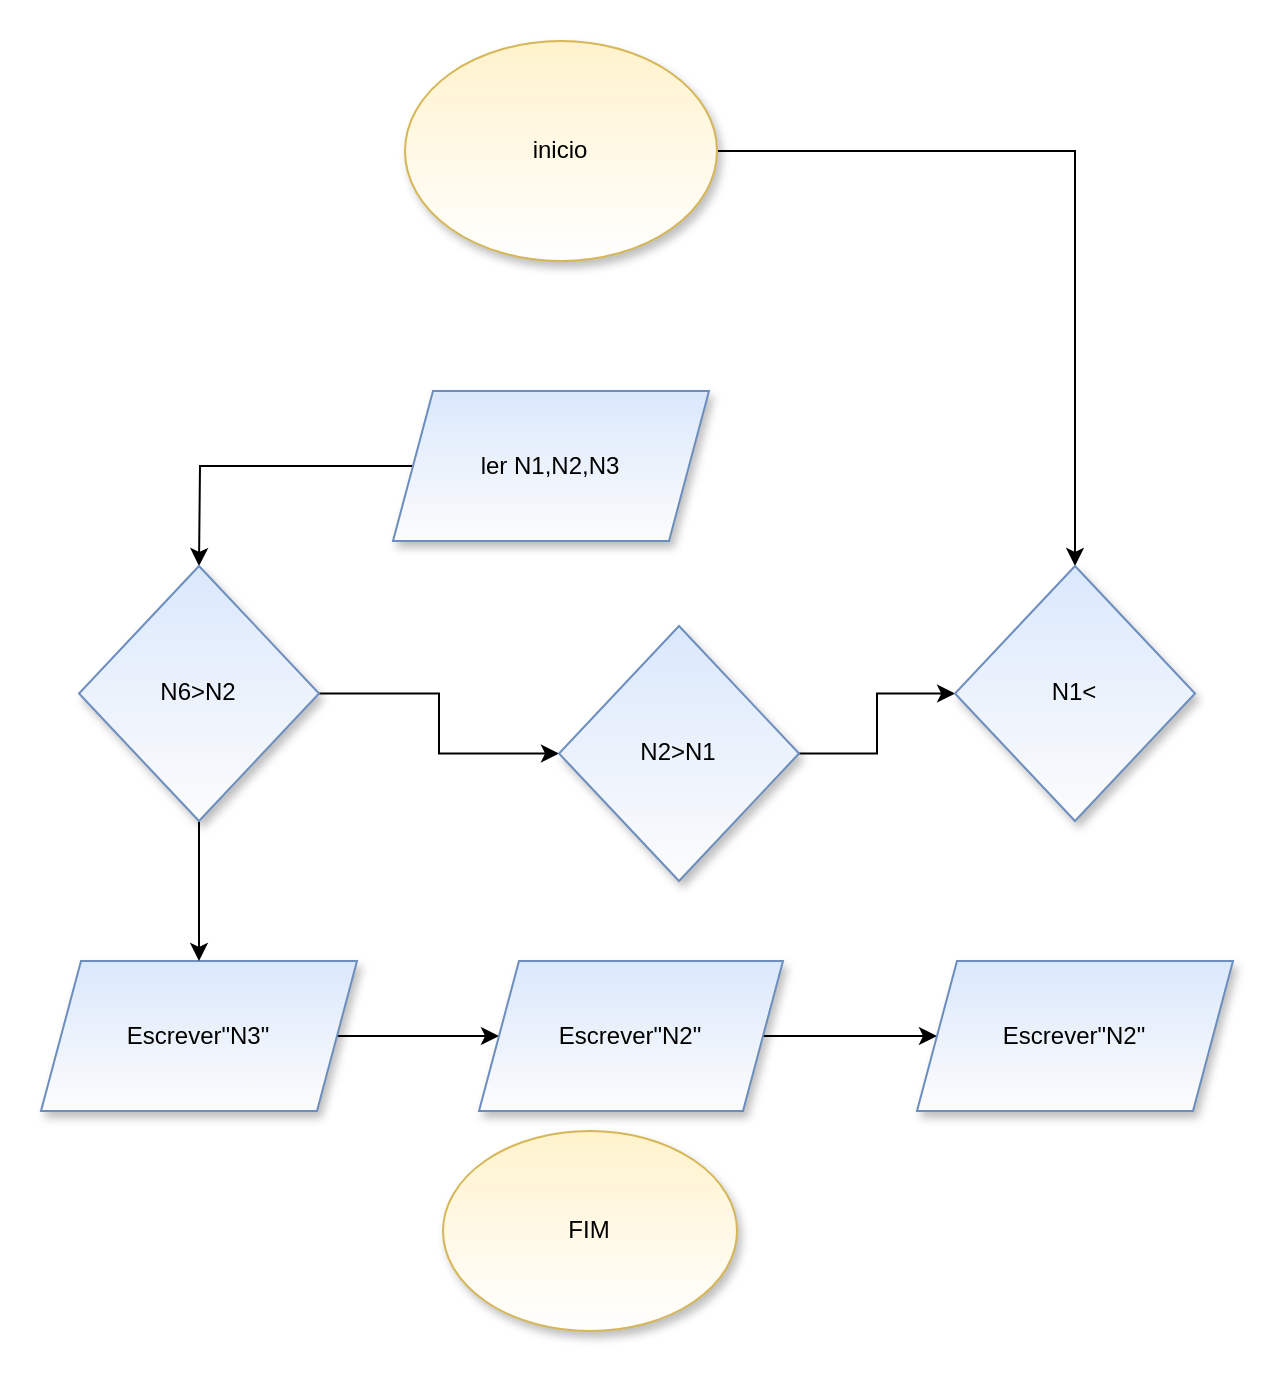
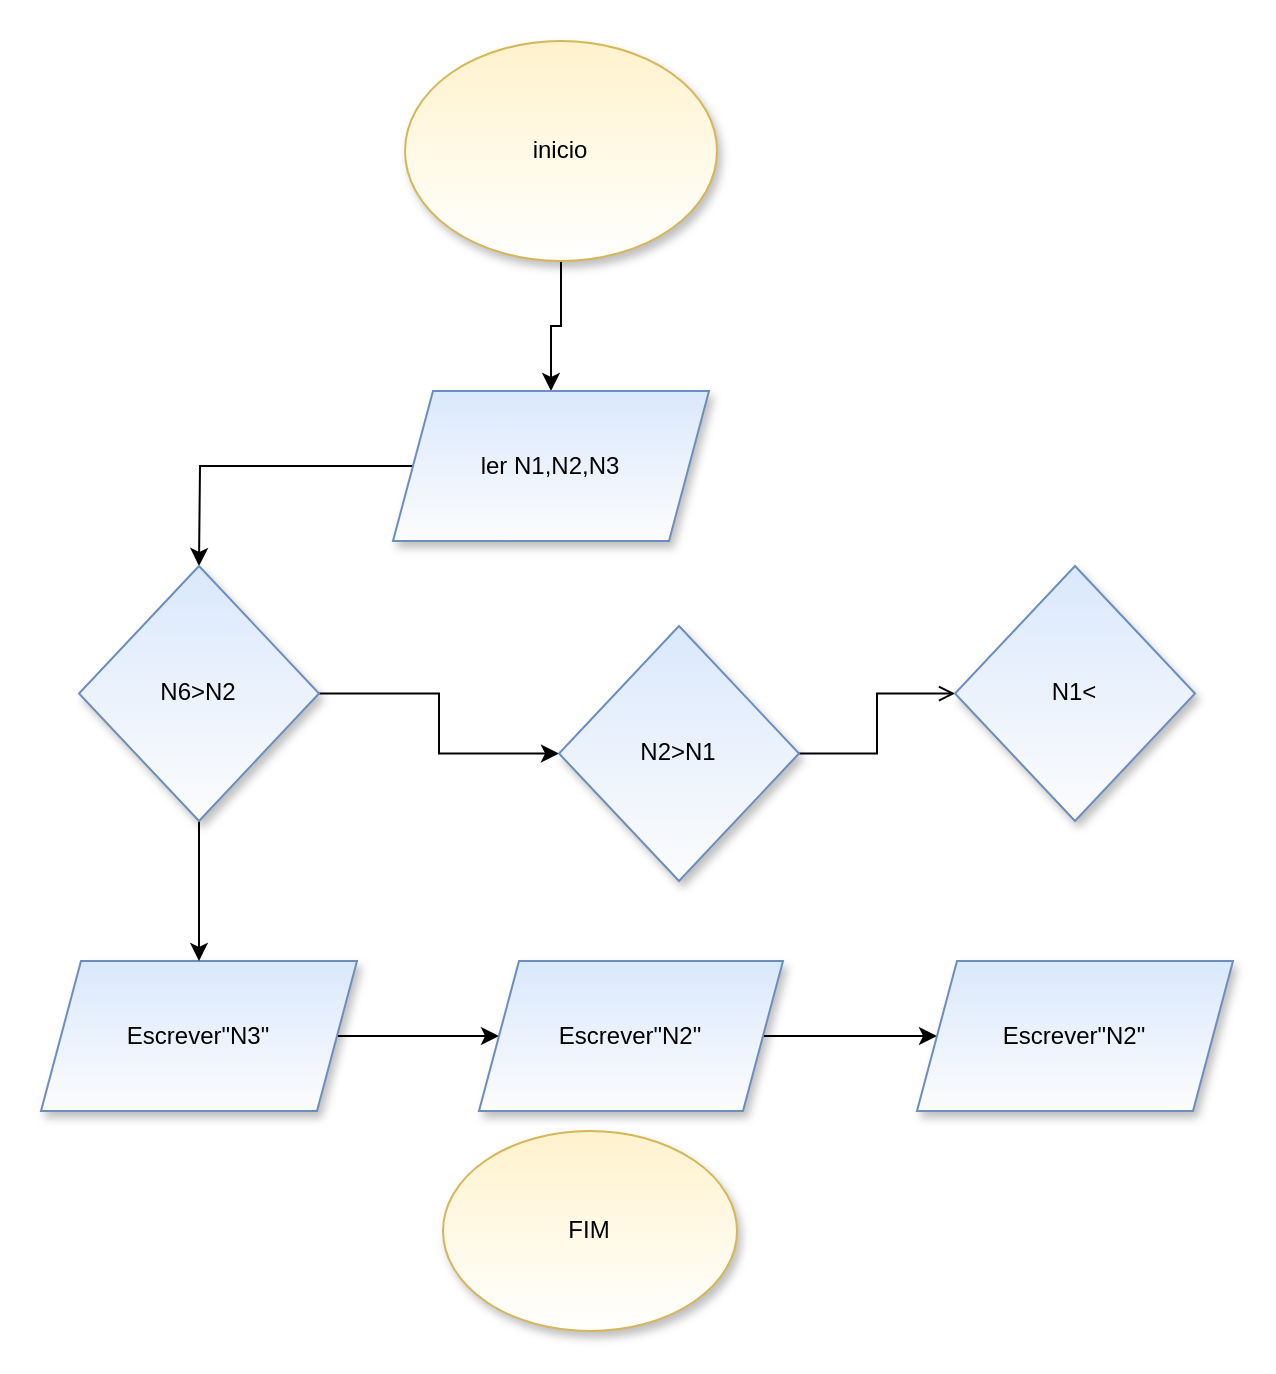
edge "inicio" -> "N1<": now "inicio" -> "ler N1,N2,N3"
edge "N2>N1" -> "N1<": arrowhead classic -> open
